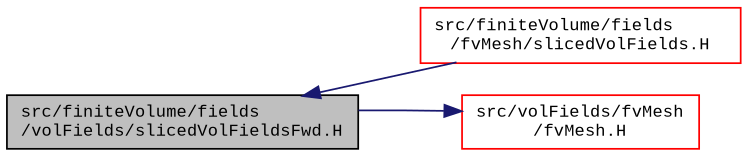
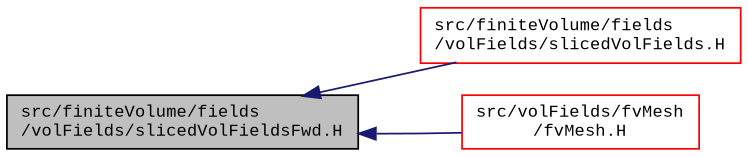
node "src/finiteVolume/fields /fvMesh/slicedVolFields.H": label "src/finiteVolume/fields /fvMesh/slicedVolFields.H" -> "src/finiteVolume/fields /volFields/slicedVolFields.H"
edge "src/finiteVolume/fields /volFields/slicedVolFieldsFwd.H" -> "src/volFields/fvMesh /fvMesh.H": reversed
